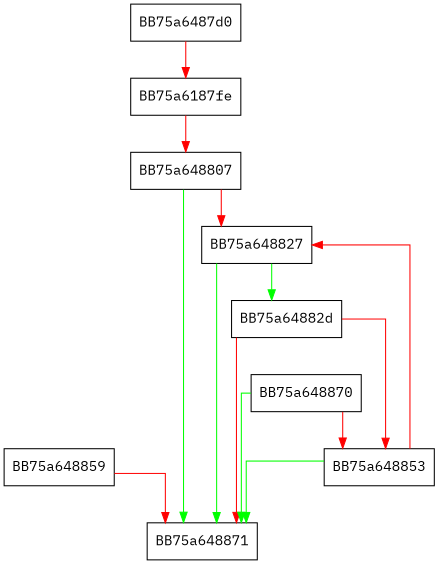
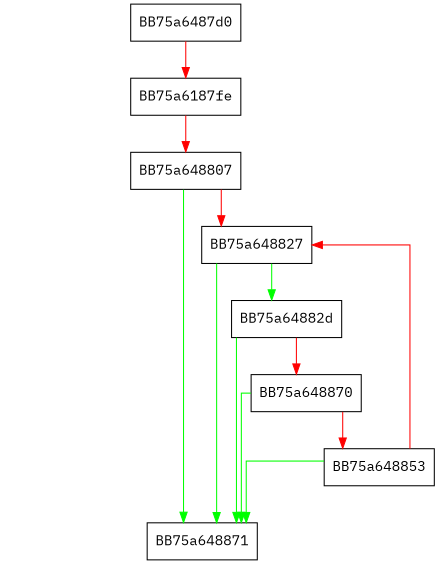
edge "BB75a64882d" -> "BB75a648853": now "BB75a64882d" -> "BB75a648870"
edge "BB75a64882d" -> "BB75a648871": color red -> green
node "BB75a648859": removed
